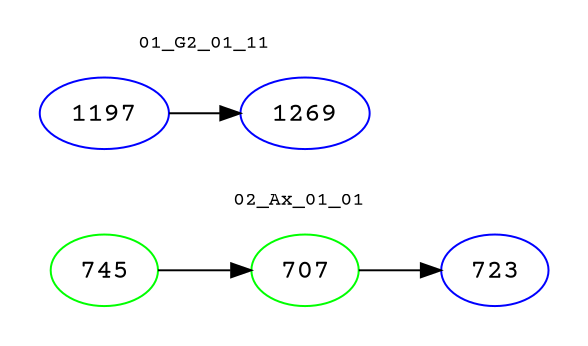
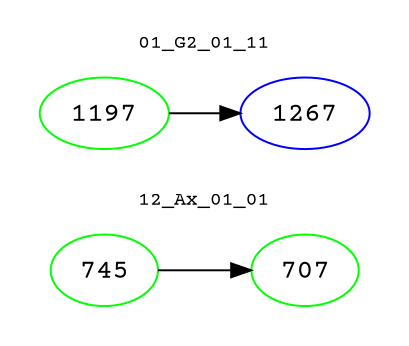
node "1197": color blue -> green
node "1269": label "1269" -> "1267"
cluster "02_Ax_01_01": label "02_Ax_01_01" -> "12_Ax_01_01"
node "723": removed
